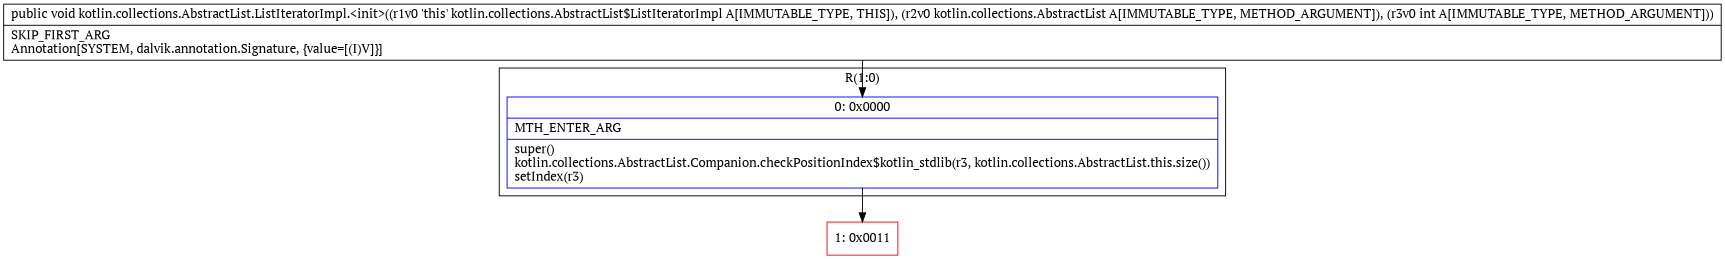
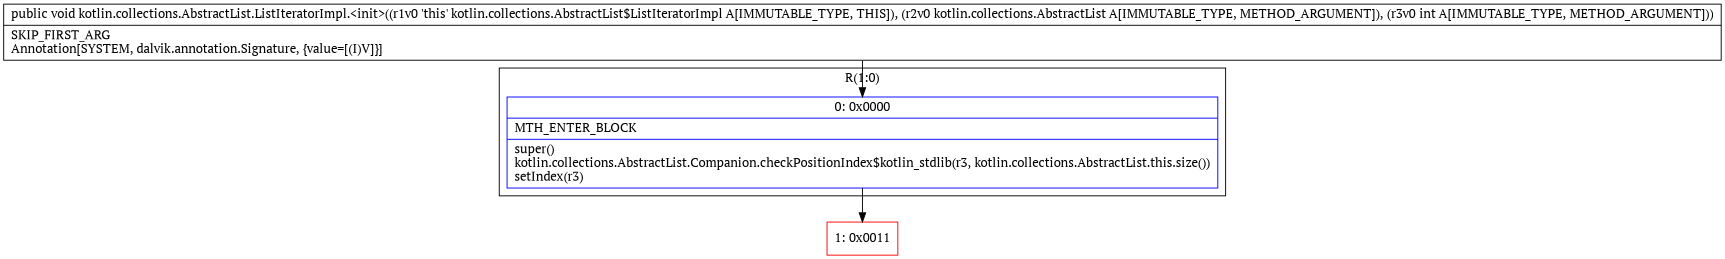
node "0: 0x0000": text "MTH_ENTER_ARG" -> "MTH_ENTER_BLOCK"
